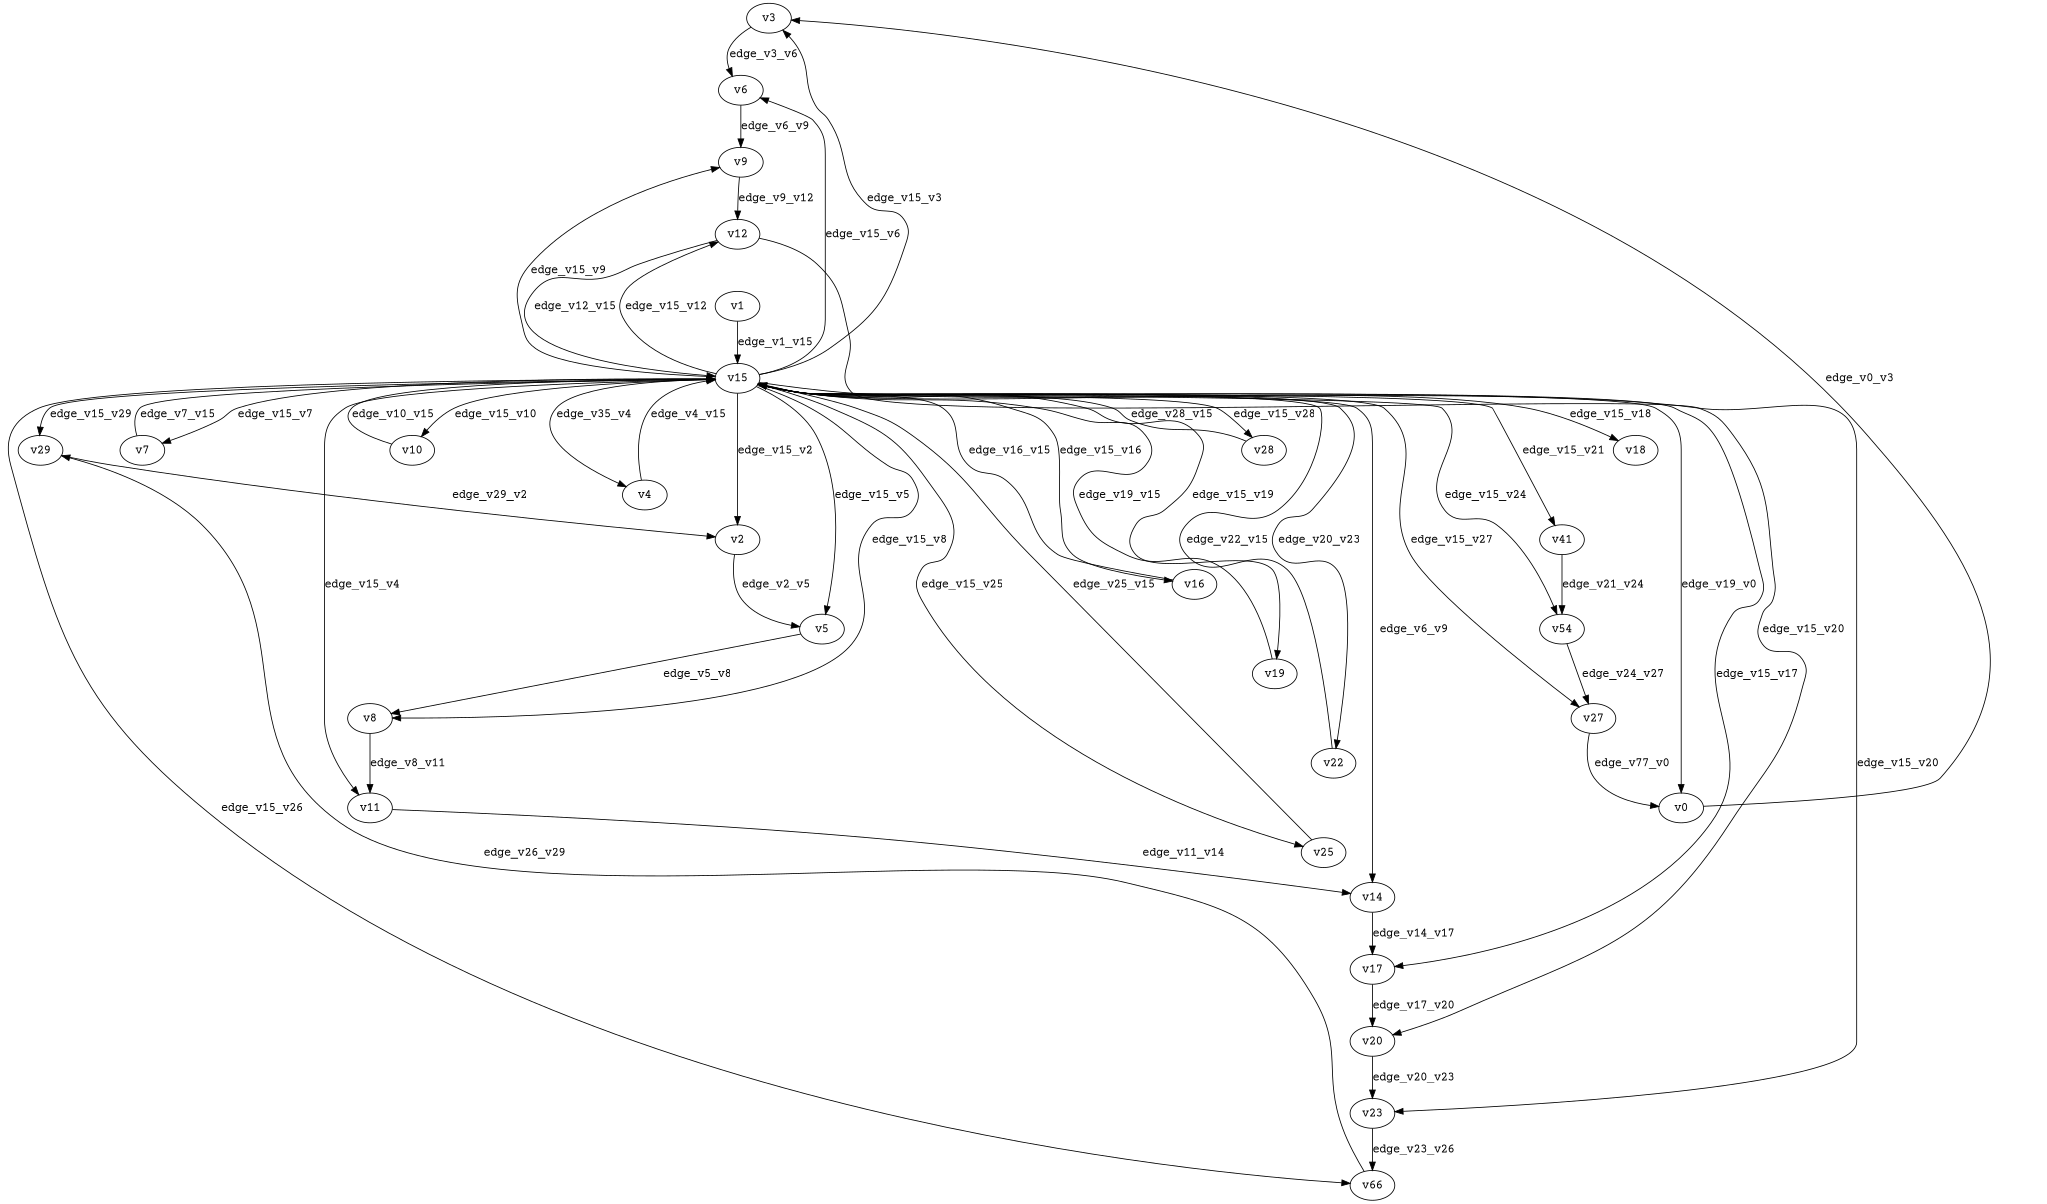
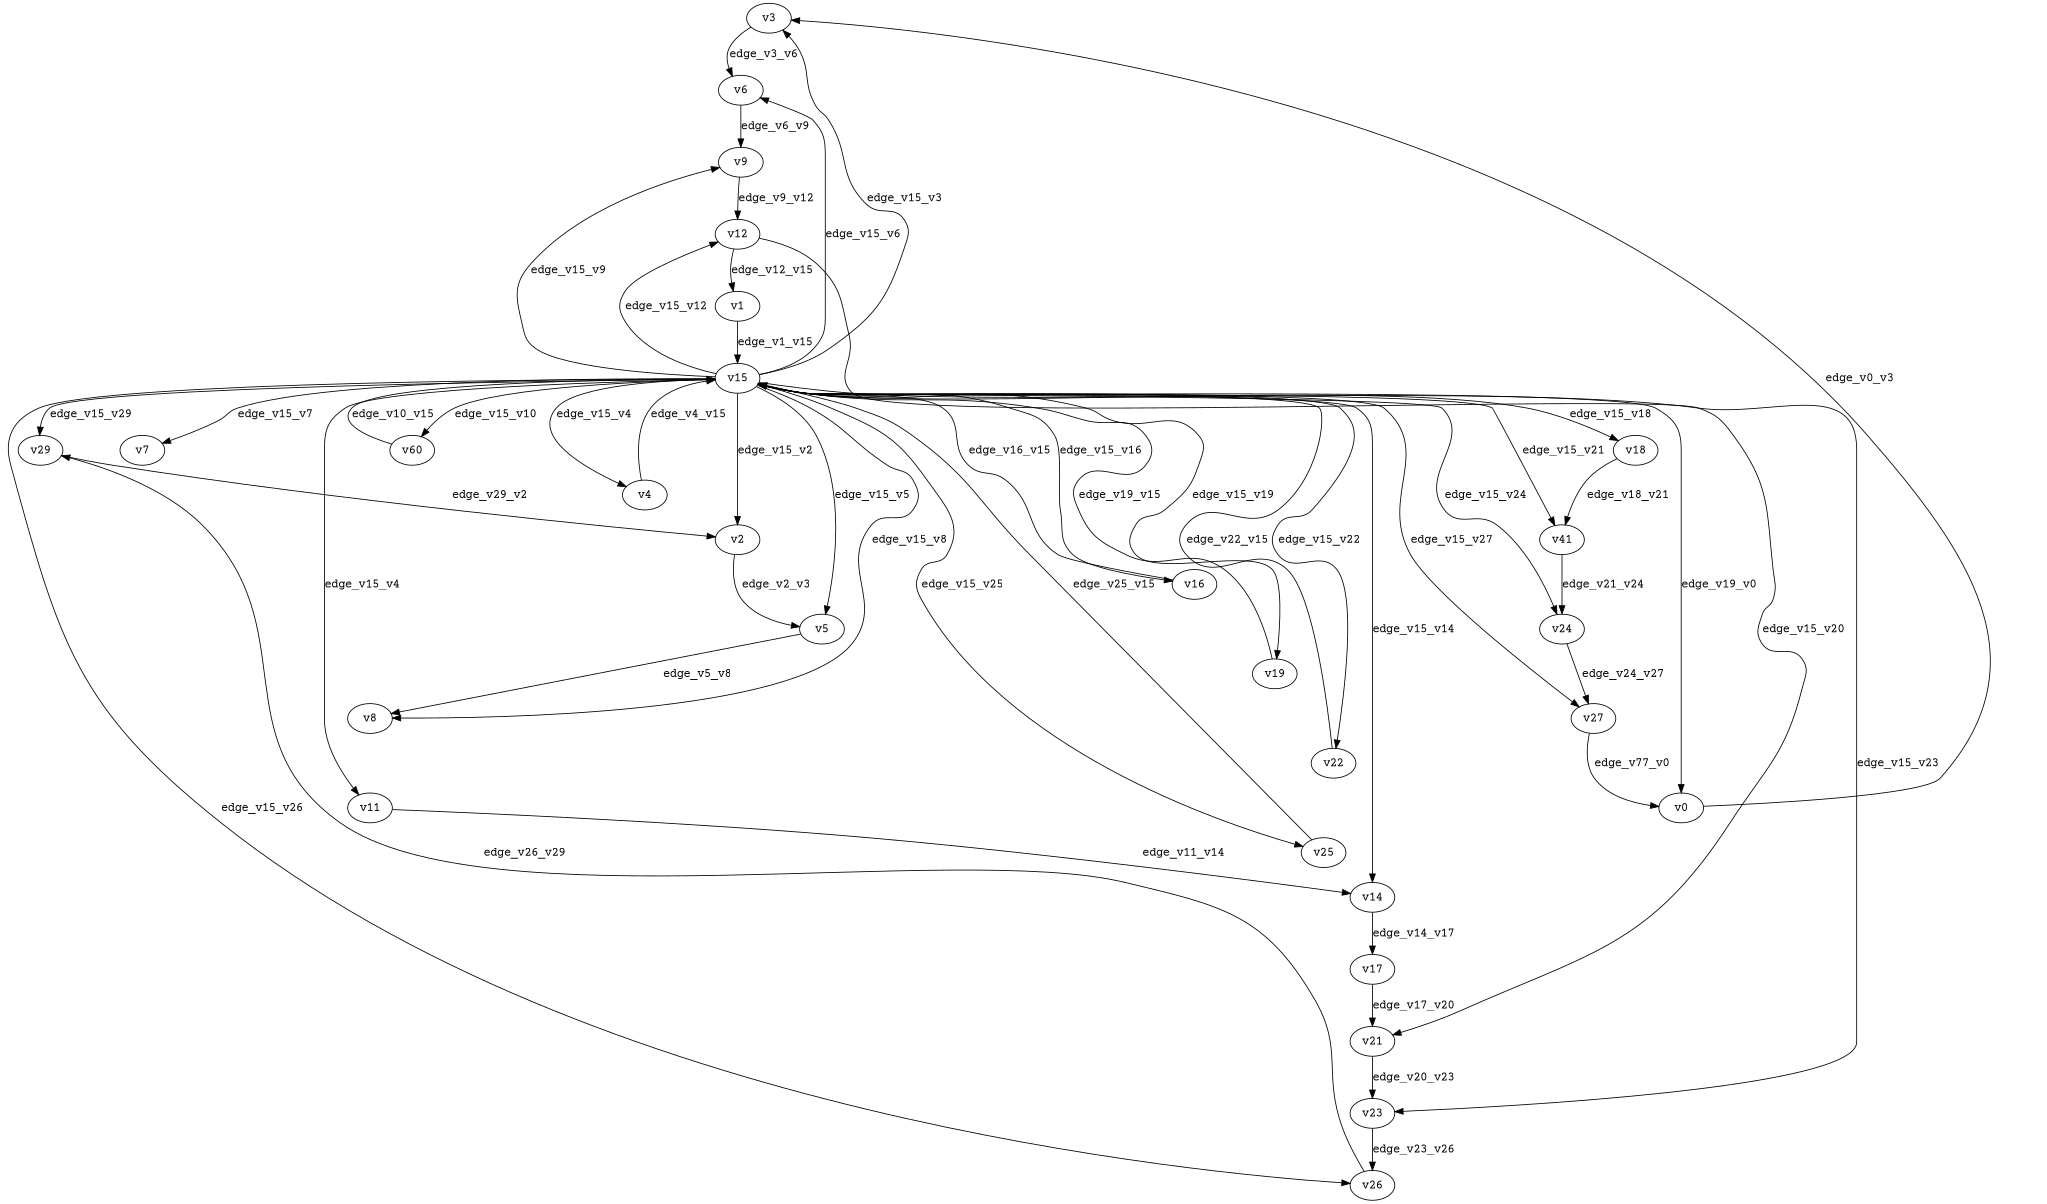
edge "v12" -> "v15": now "v12" -> "v1"
edge "v7" -> "v15": removed, label "edge_v7_v15"
edge "v15" -> "v4": label "edge_v35_v4" -> "edge_v15_v4"
edge "v15" -> "v17": removed, label "edge_v15_v17"
node "v10": label "v10" -> "v60"
node "v28": removed
edge "v18" -> "v41": added, label "edge_v18_v21"
edge "v15" -> "v22": label "edge_v20_v23" -> "edge_v15_v22"
edge "v2" -> "v5": label "edge_v2_v5" -> "edge_v2_v3"
edge "v15" -> "v14": label "edge_v6_v9" -> "edge_v15_v14"
node "v54": label "v54" -> "v24"
edge "v8" -> "v11": removed, label "edge_v8_v11"
edge "v15" -> "v23": label "edge_v15_v20" -> "edge_v15_v23"
node "v20": label "v20" -> "v21"
node "v66": label "v66" -> "v26"
